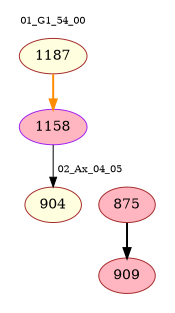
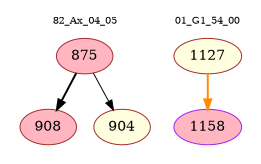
node "1187": label "1187" -> "1127"
edge "1158" -> "904": now "875" -> "904"
cluster "02_Ax_04_05": label "02_Ax_04_05" -> "82_Ax_04_05"
node "909": label "909" -> "908"
